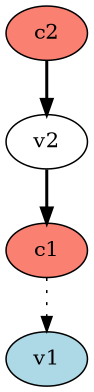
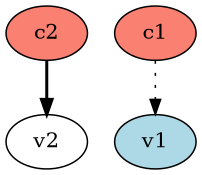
edge "v2" -> "c1": removed
